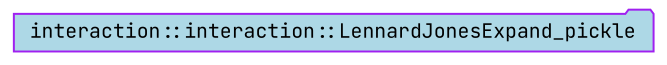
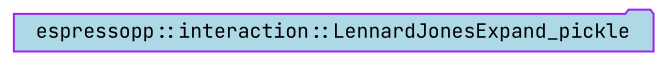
node "interaction::interaction::LennardJonesExpand_pickle": label "interaction::interaction::LennardJonesExpand_pickle" -> "espressopp::interaction::LennardJonesExpand_pickle"
